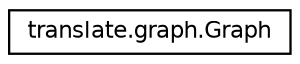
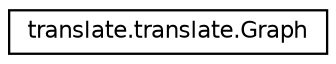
node "translate.graph.Graph": label "translate.graph.Graph" -> "translate.translate.Graph"
